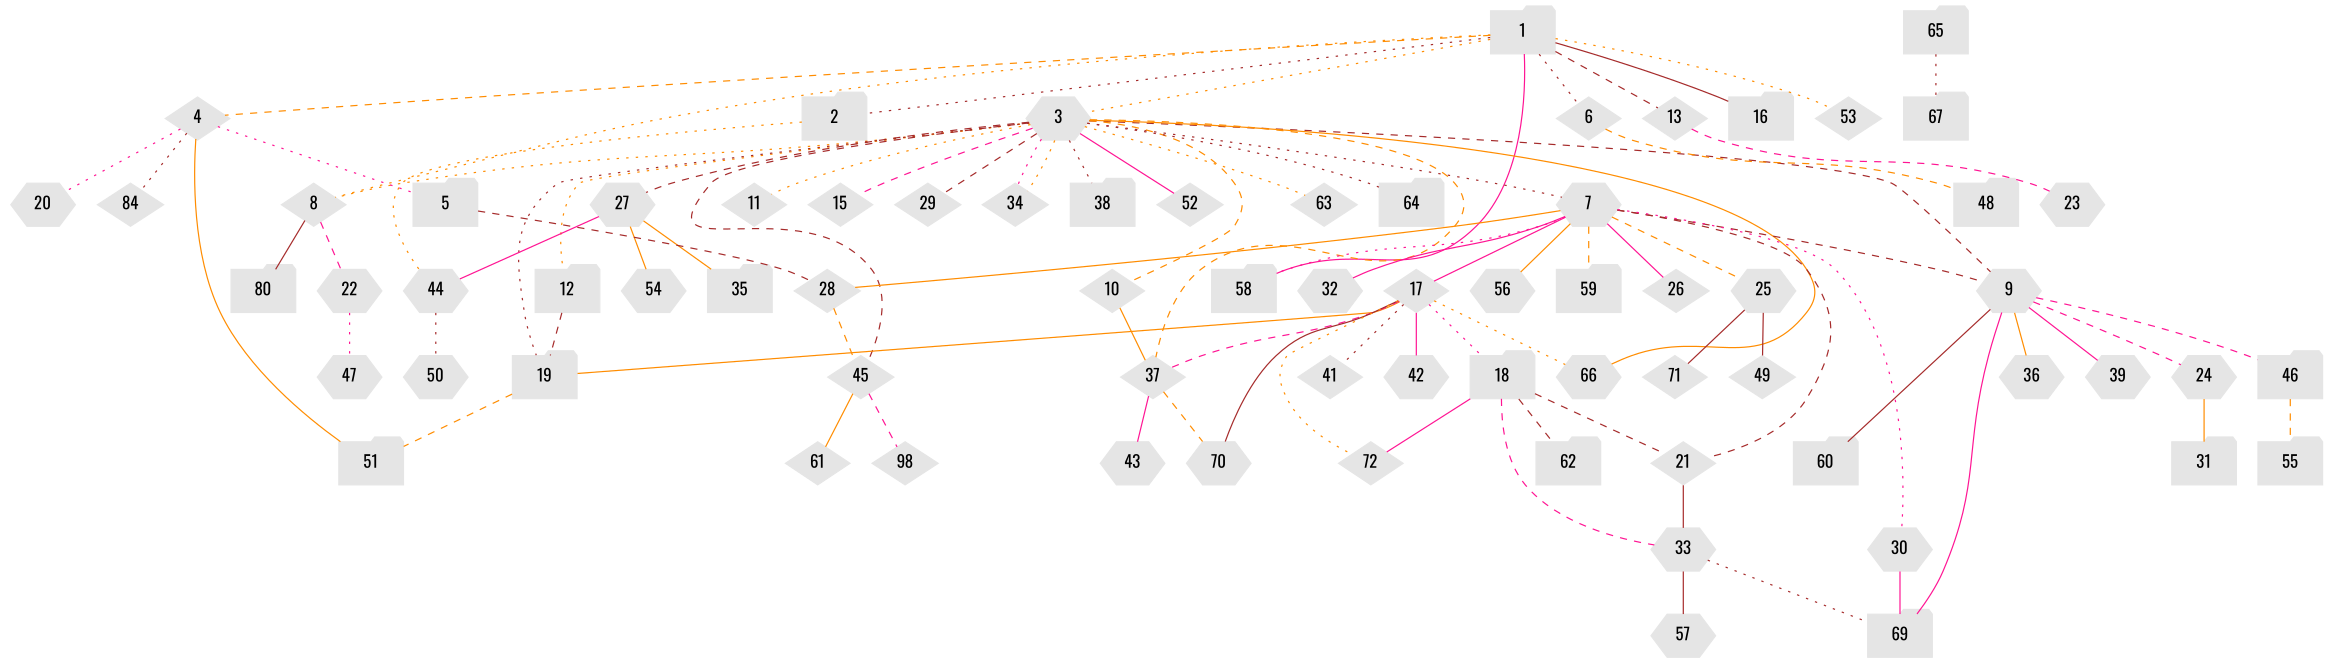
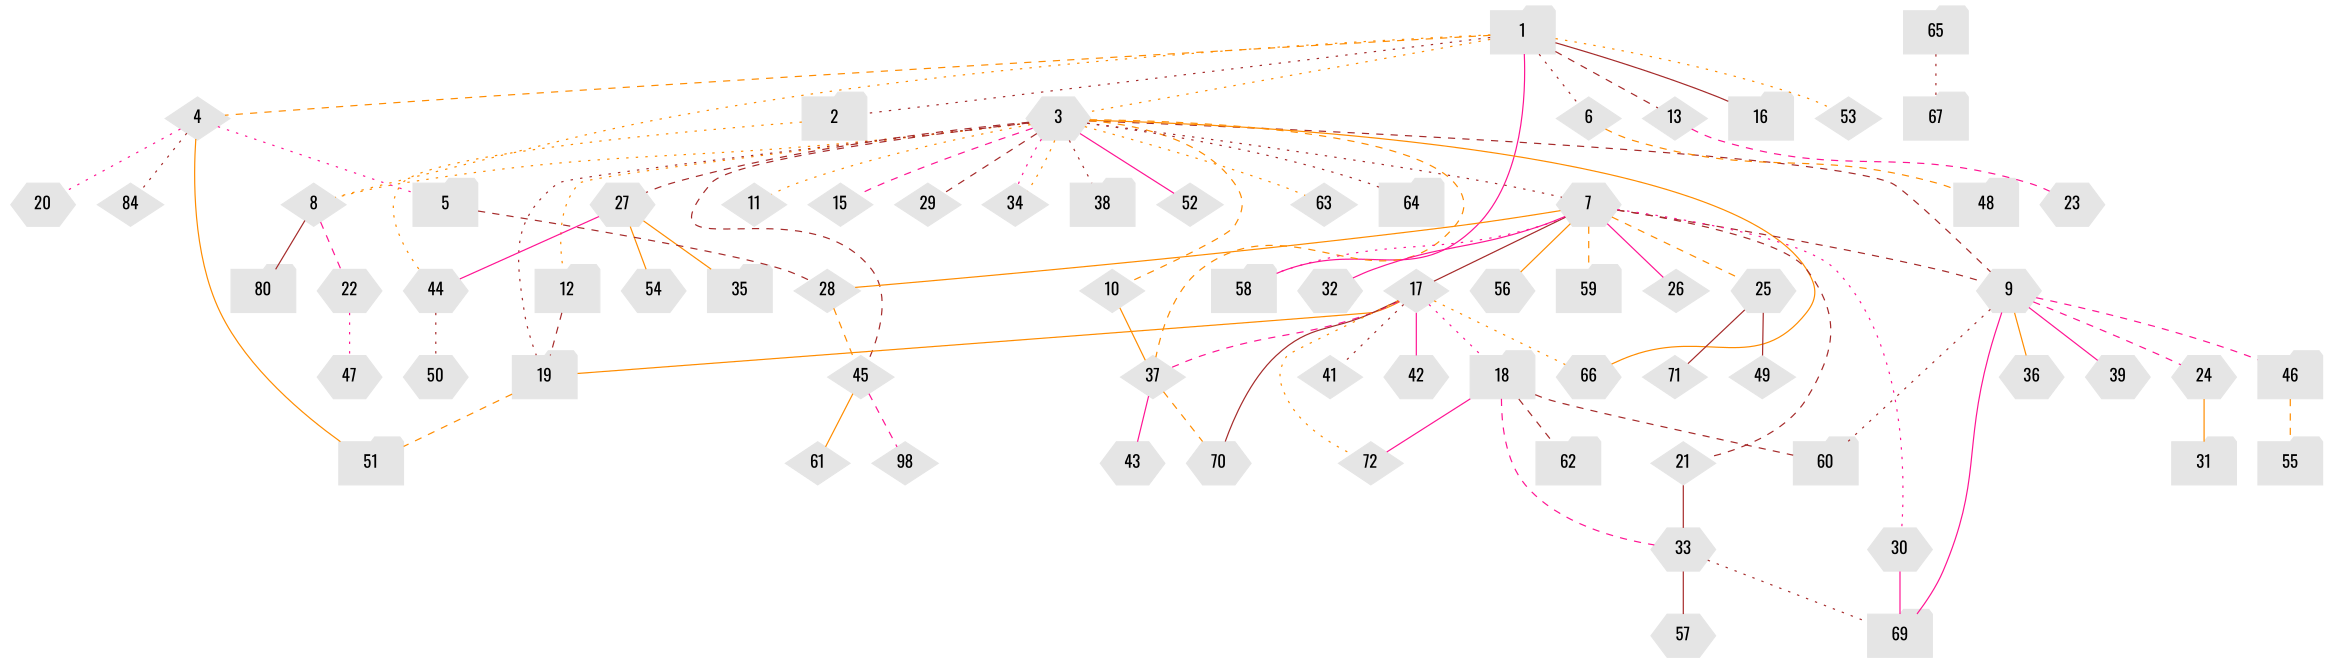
edge "7" -- "17": color deeppink -> brown
edge "9" -- "60": style solid -> dotted
edge "18" -- "21": now "18" -- "60"
